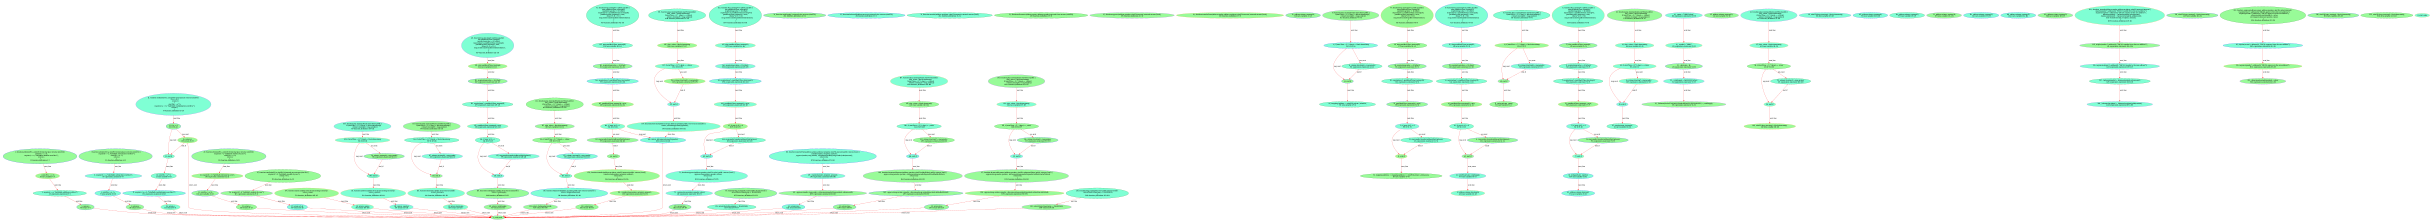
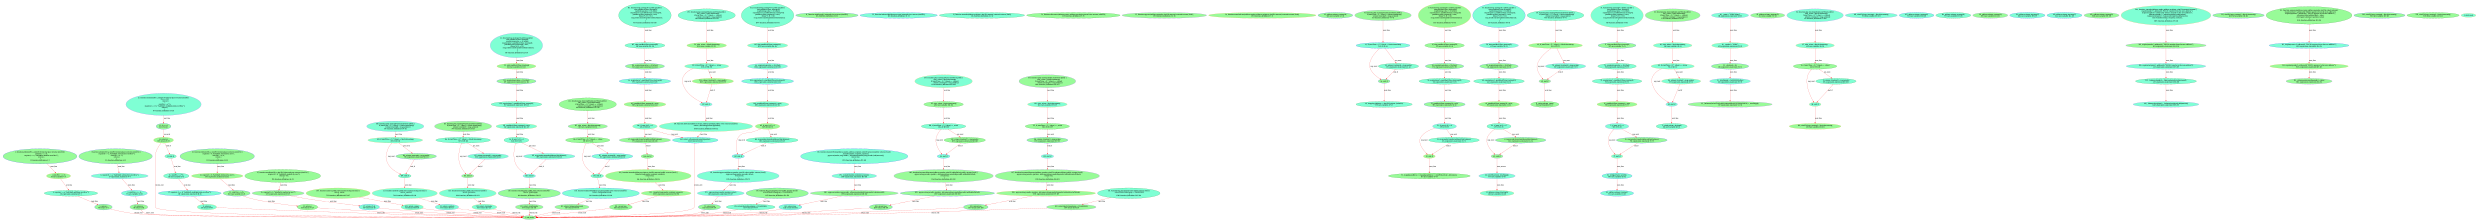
edge "13_ if_a == 0 104-if-14-16" -> "13_ end_if": removed, label "neg_next"
edge "195_ if_startTime + (5 * 1 days) == _vtime 1322-if-196-197" -> "195_ end_if": removed, label "neg_next"
